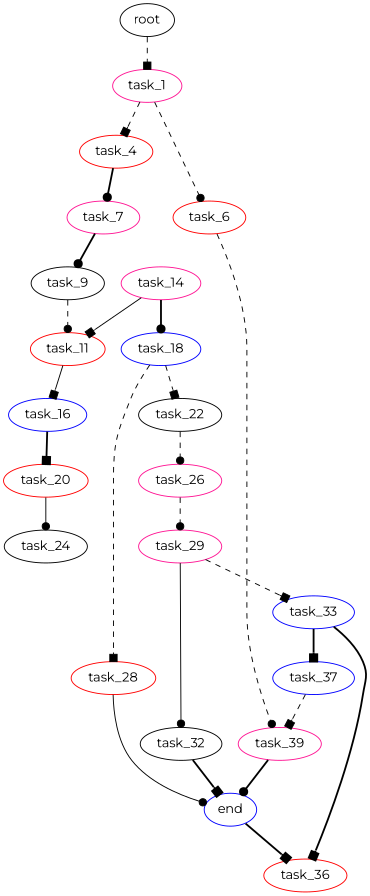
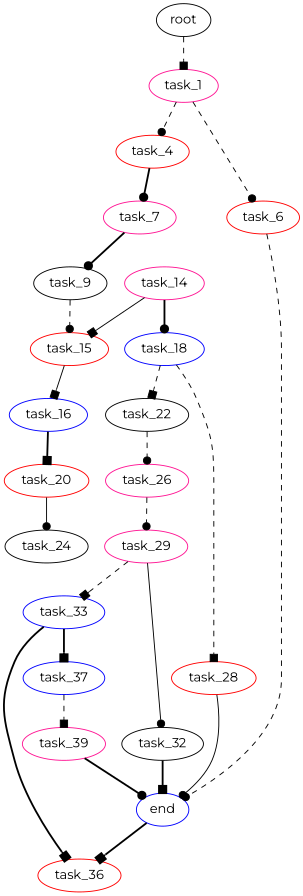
edge "task_1" -> "task_4": arrowhead box -> dot
node "task_11": label "task_11" -> "task_15"
edge "task_6" -> "task_39": now "task_6" -> "end"
